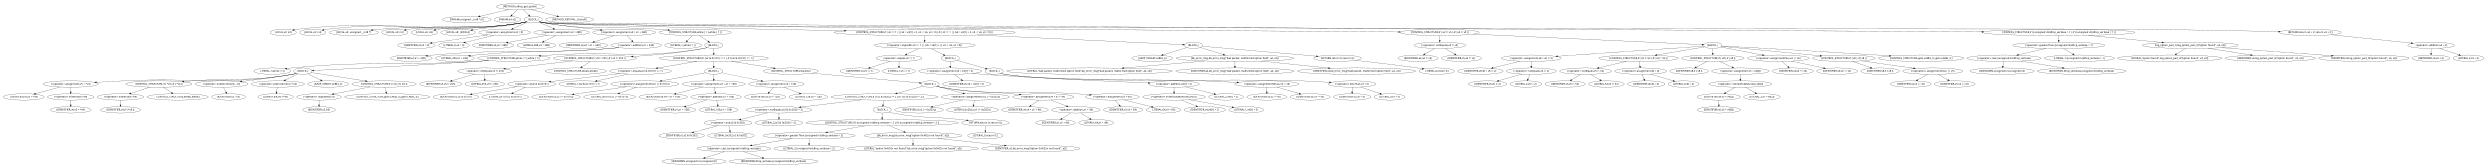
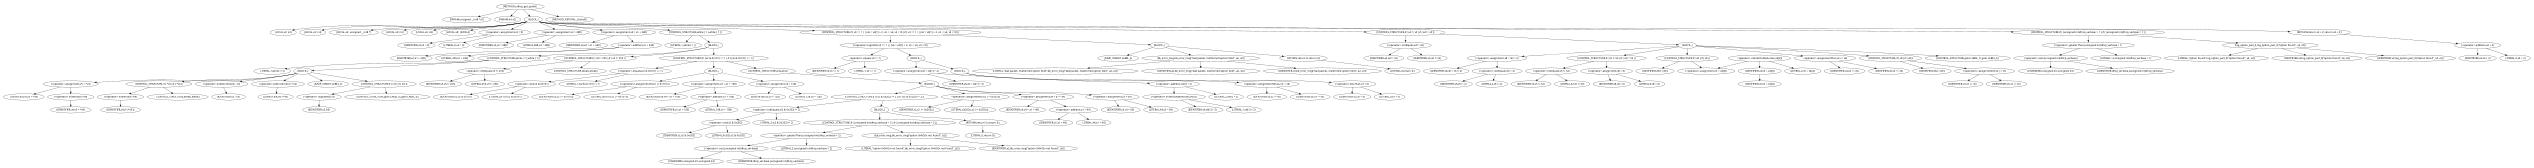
edge "(<operator>.assignment,v5 = v4[2])" -> "(<operator>.indirectIndexAccess,v4[2])": reversed
